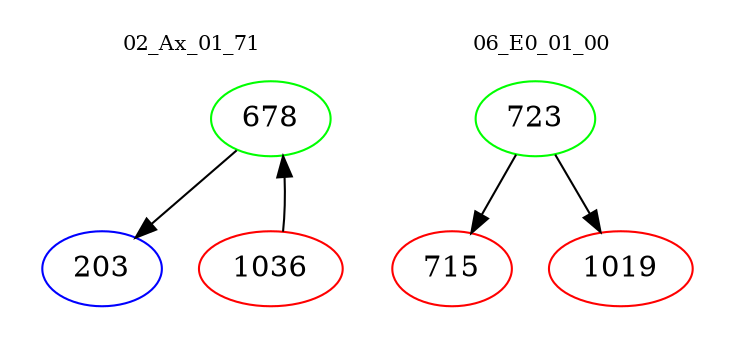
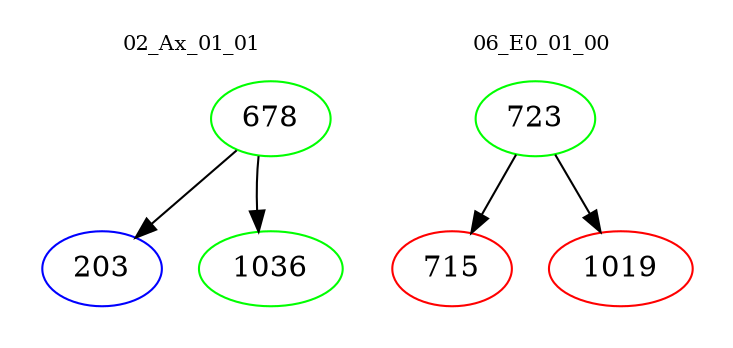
cluster "02_Ax_01_71": label "02_Ax_01_71" -> "02_Ax_01_01"
edge "1036" -> "678": reversed
node "1036": color red -> green
